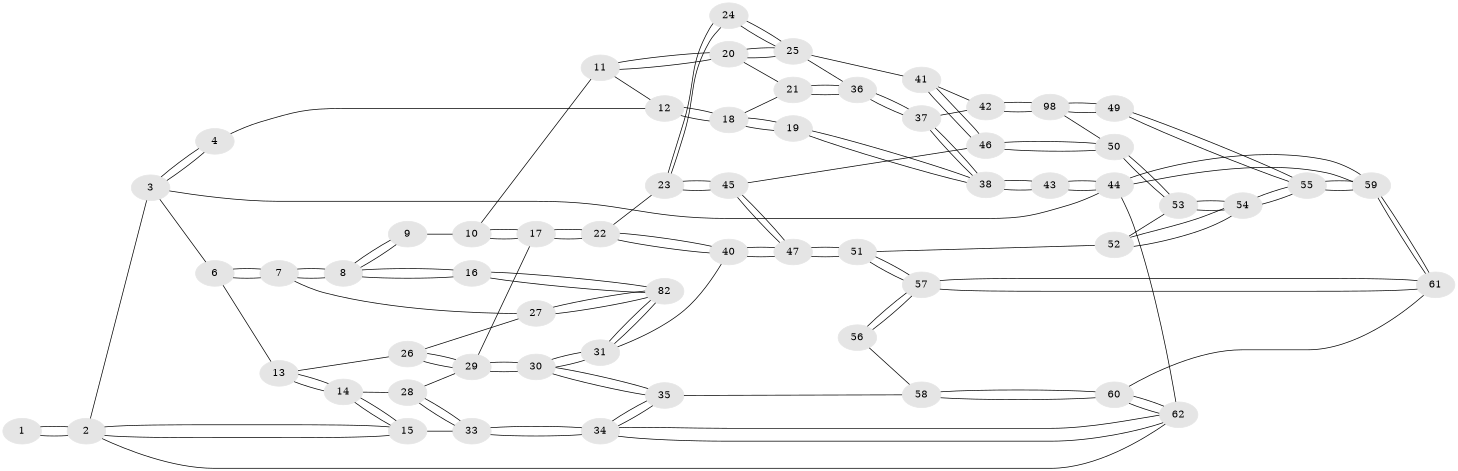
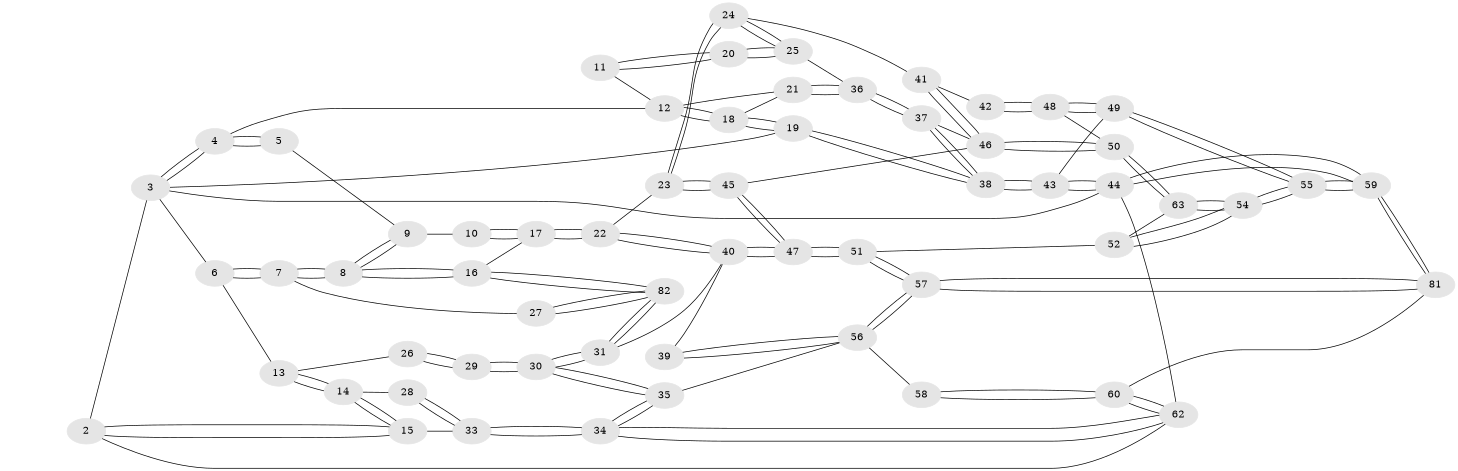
edge "25" -- "41": now "24" -- "41"
edge "20" -- "21": now "12" -- "21"
node "98": label "98" -> "48"
edge "42" -- "37": now "46" -- "37"
edge "49" -- "43": added
node "5": added
edge "11" -- "10": removed
edge "19" -- "3": added
node "53": label "53" -> "63"
node "61": label "61" -> "81"
edge "17" -- "29": now "17" -- "16"
edge "27" -- "26": removed
node "39": added
edge "29" -- "28": removed
edge "58" -- "35": now "56" -- "35"
node "1": removed
